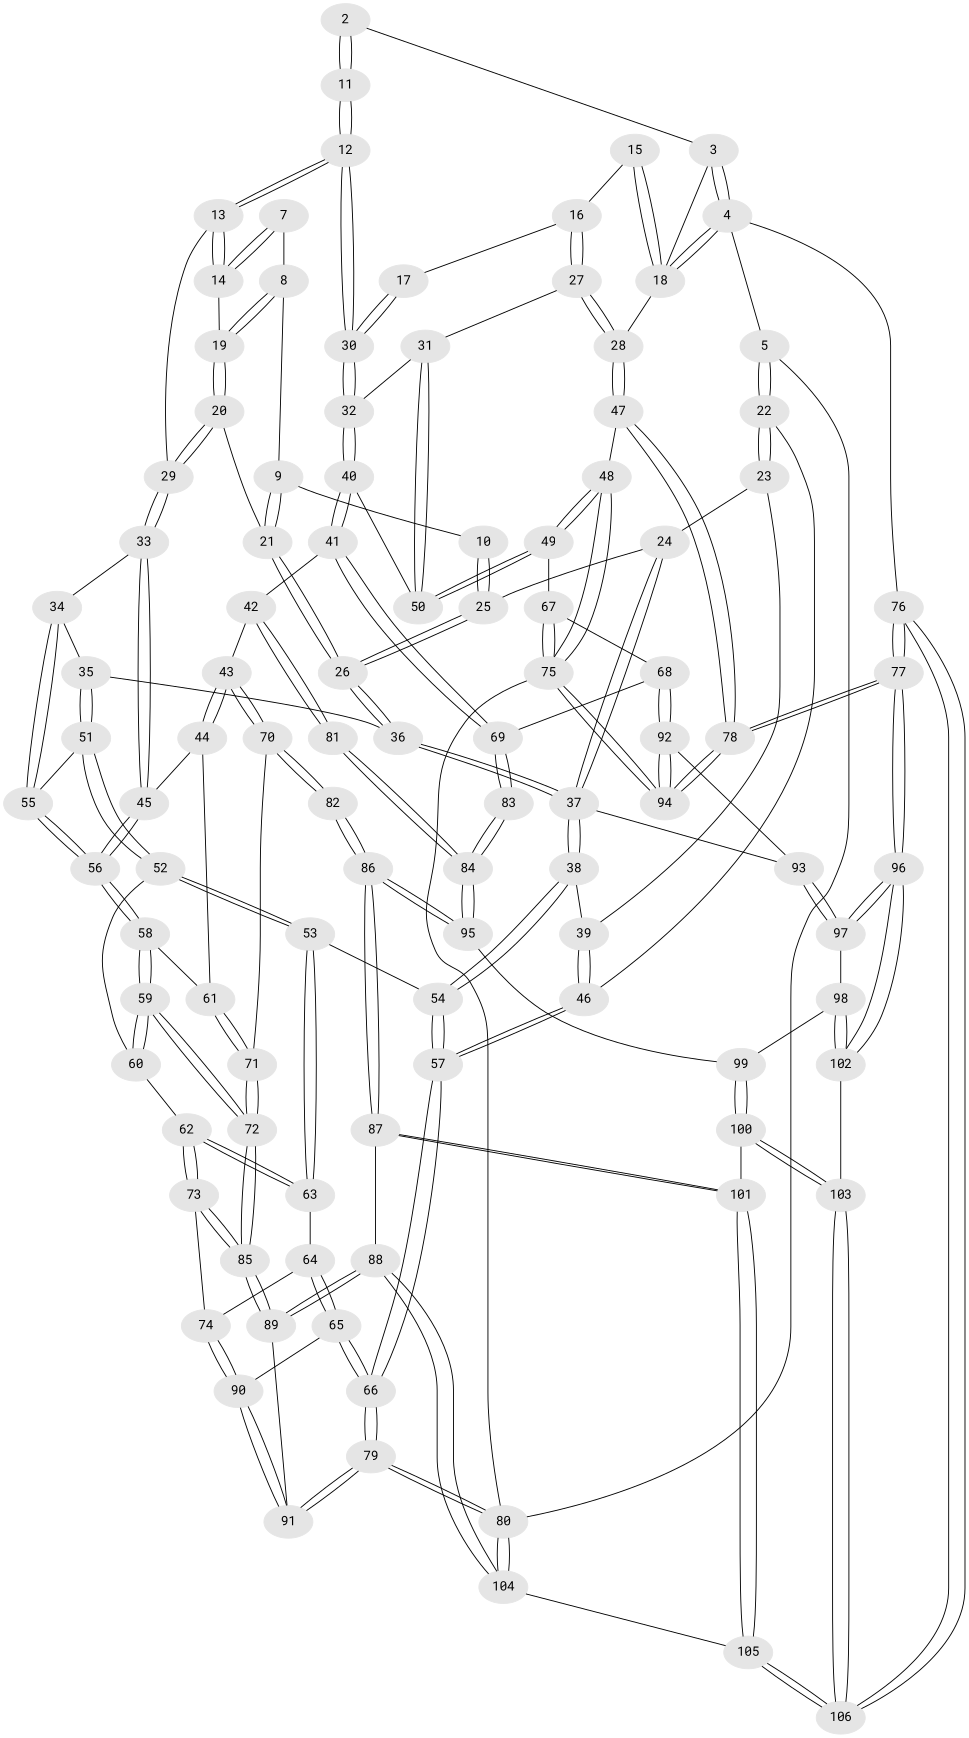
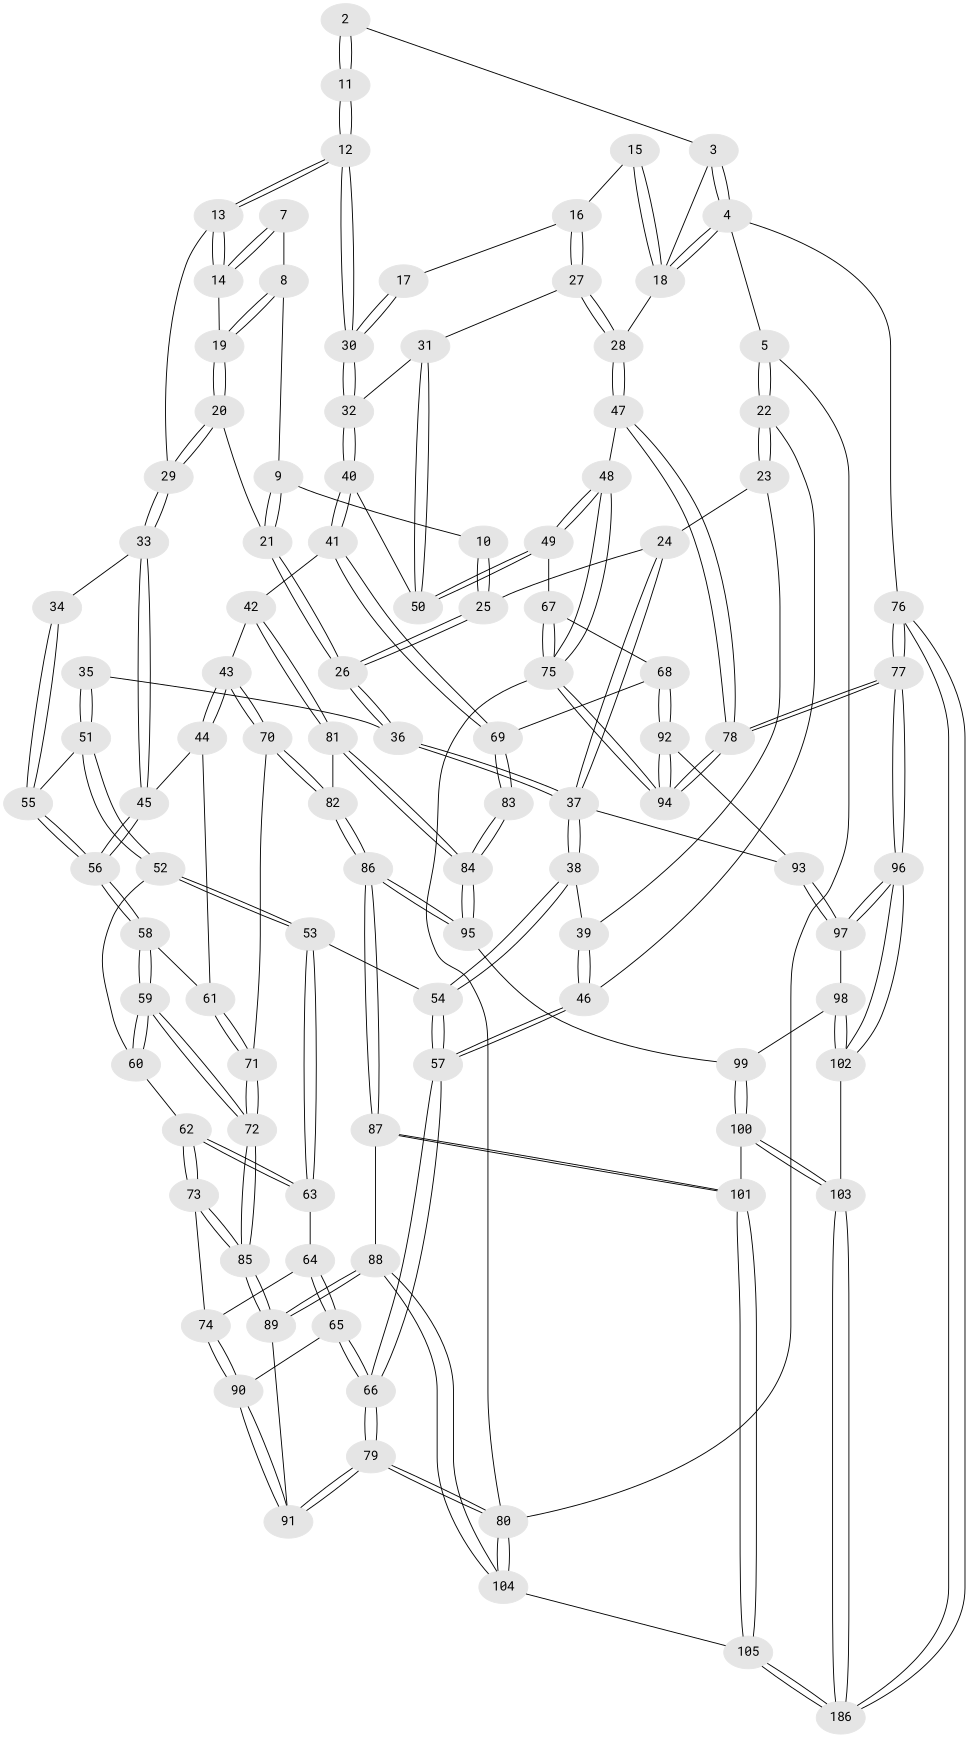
edge "34" -- "35": removed
edge "81" -- "82": added
node "106": label "106" -> "186"
